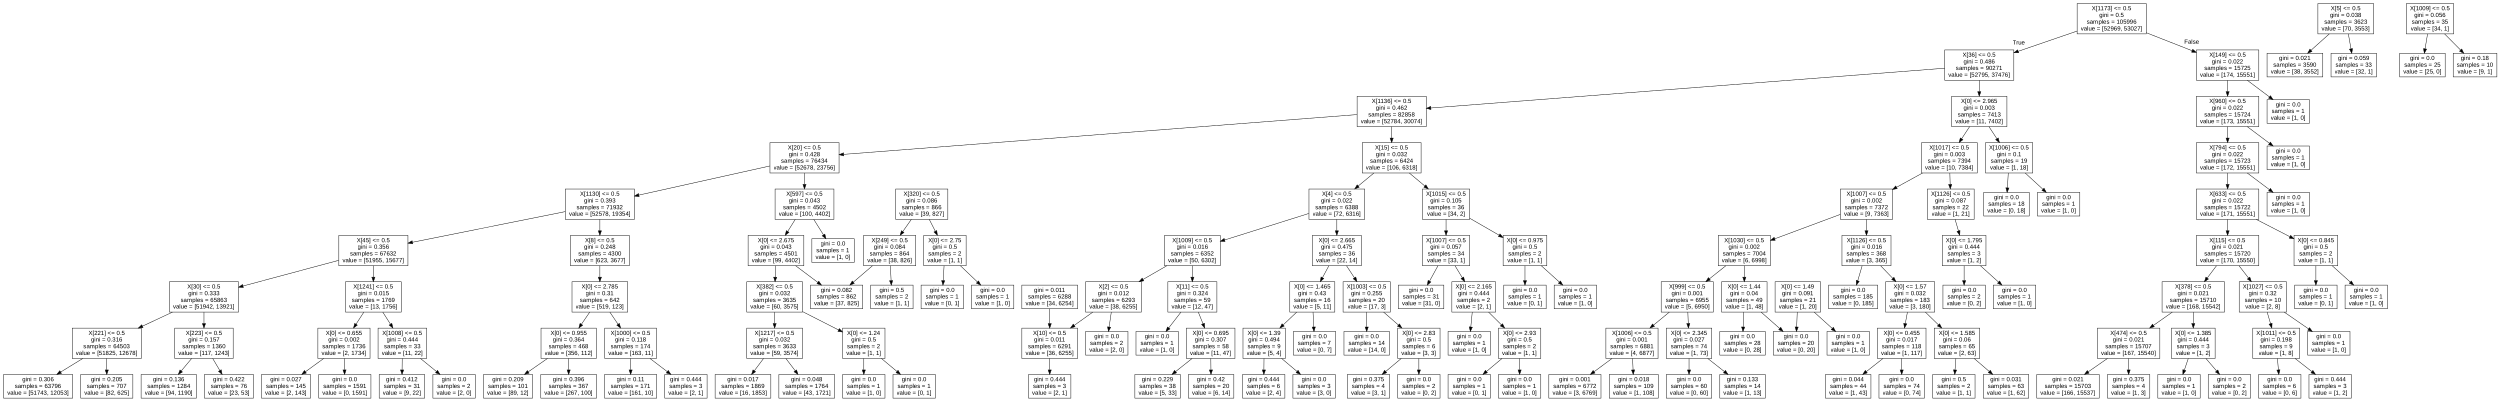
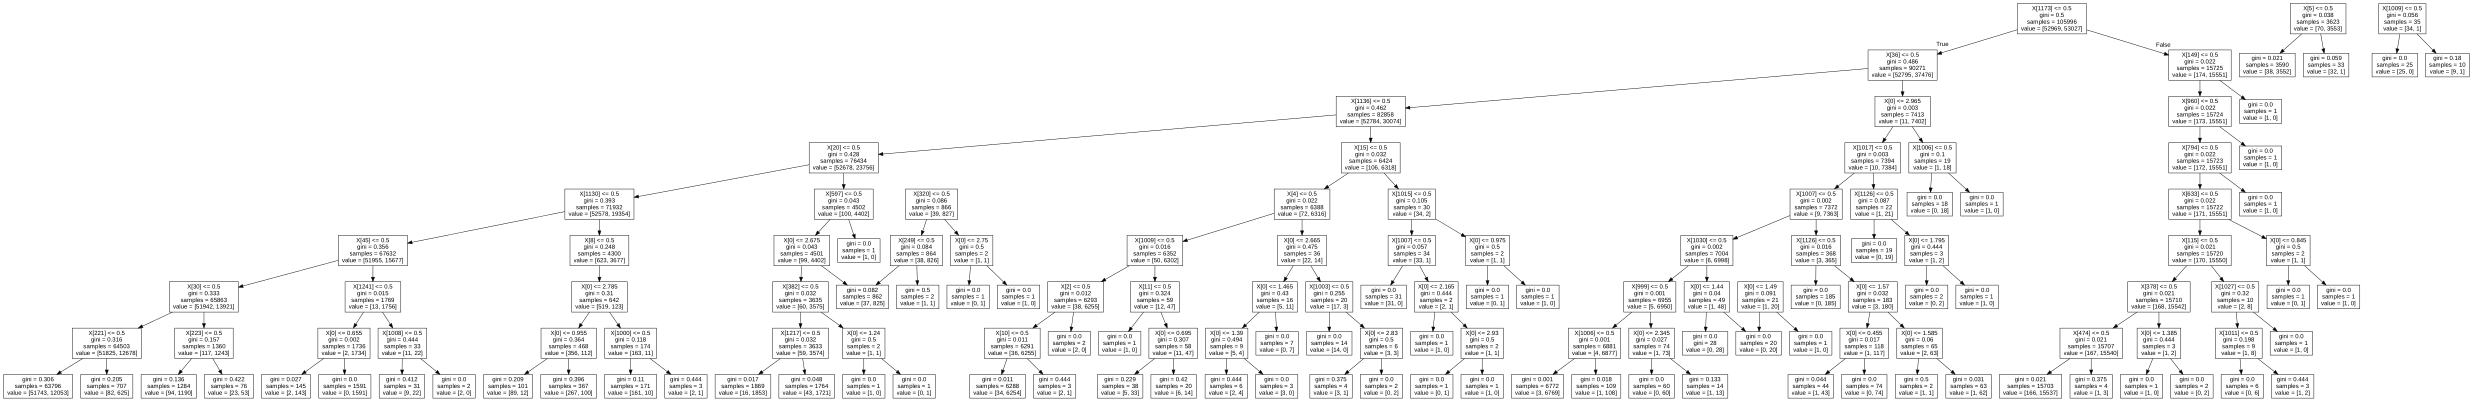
node "X[1015] <= 0.5 gini = 0.105 samples = 36 value = [34, 2]": label "X[1015] <= 0.5 gini = 0.105 samples = 36 value = [34, 2]" -> "X[1015] <= 0.5 gini = 0.105 samples = 30 value = [34, 2]"
node "gini = 0.0 samples = 19 value = [0, 19]": added
edge "gini = 0.011 samples = 6288 value = [34, 6254]" -> "X[10] <= 0.5 gini = 0.011 samples = 6291 value = [36, 6255]": reversed
node "gini = 0.0 samples = 28 value = [0, 28]": label "gini = 0.0 samples = 28 value = [0, 28]" -> "gini = 0.0 gini = 28 value = [0, 28]"
